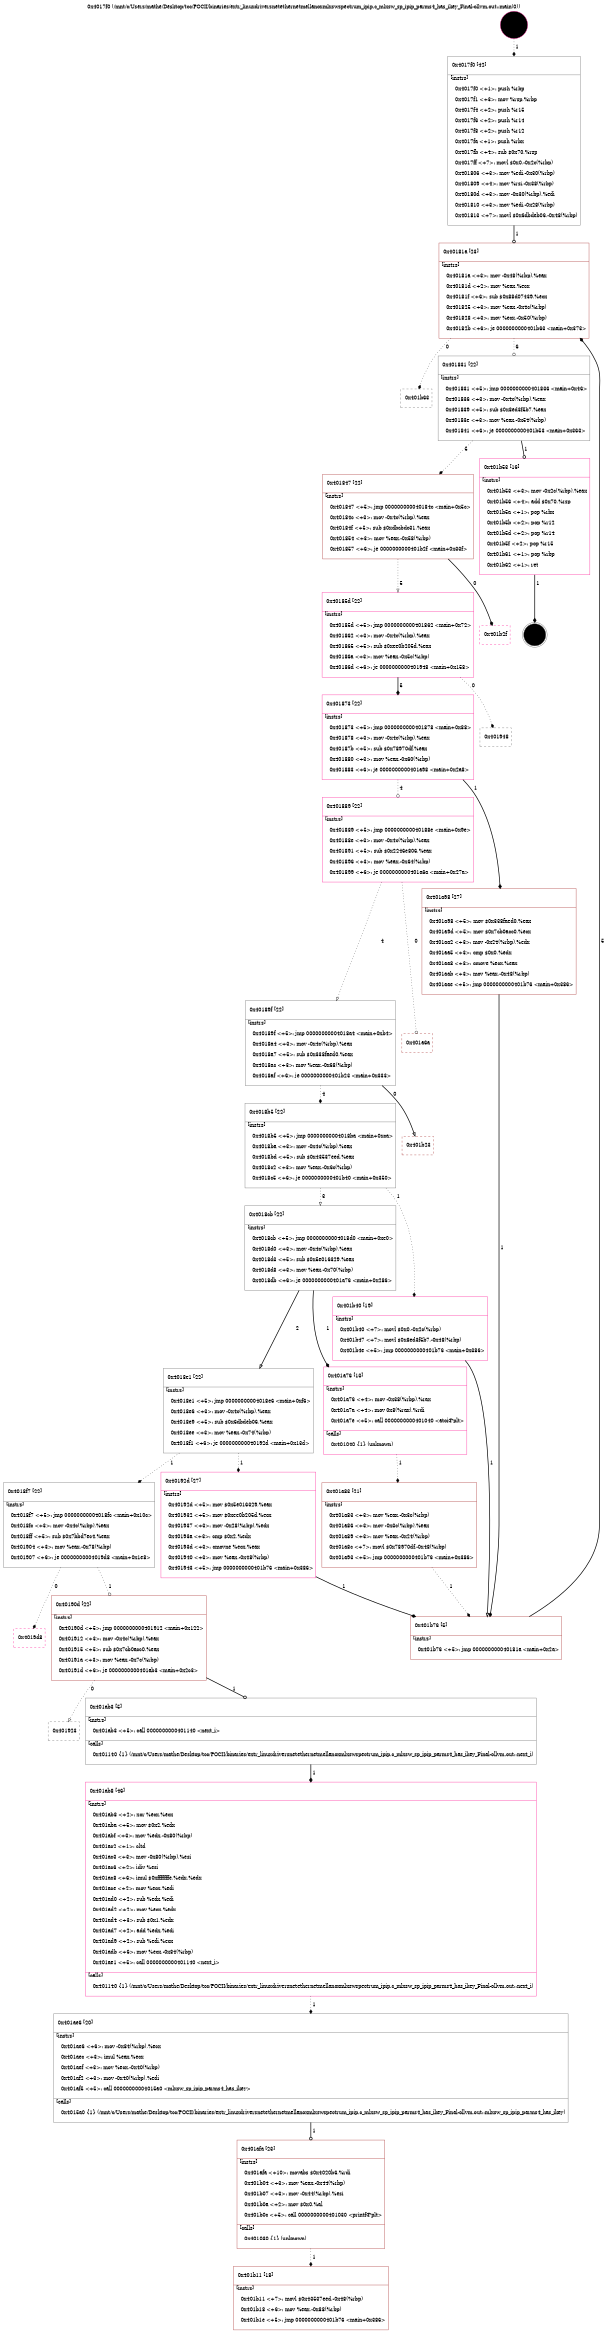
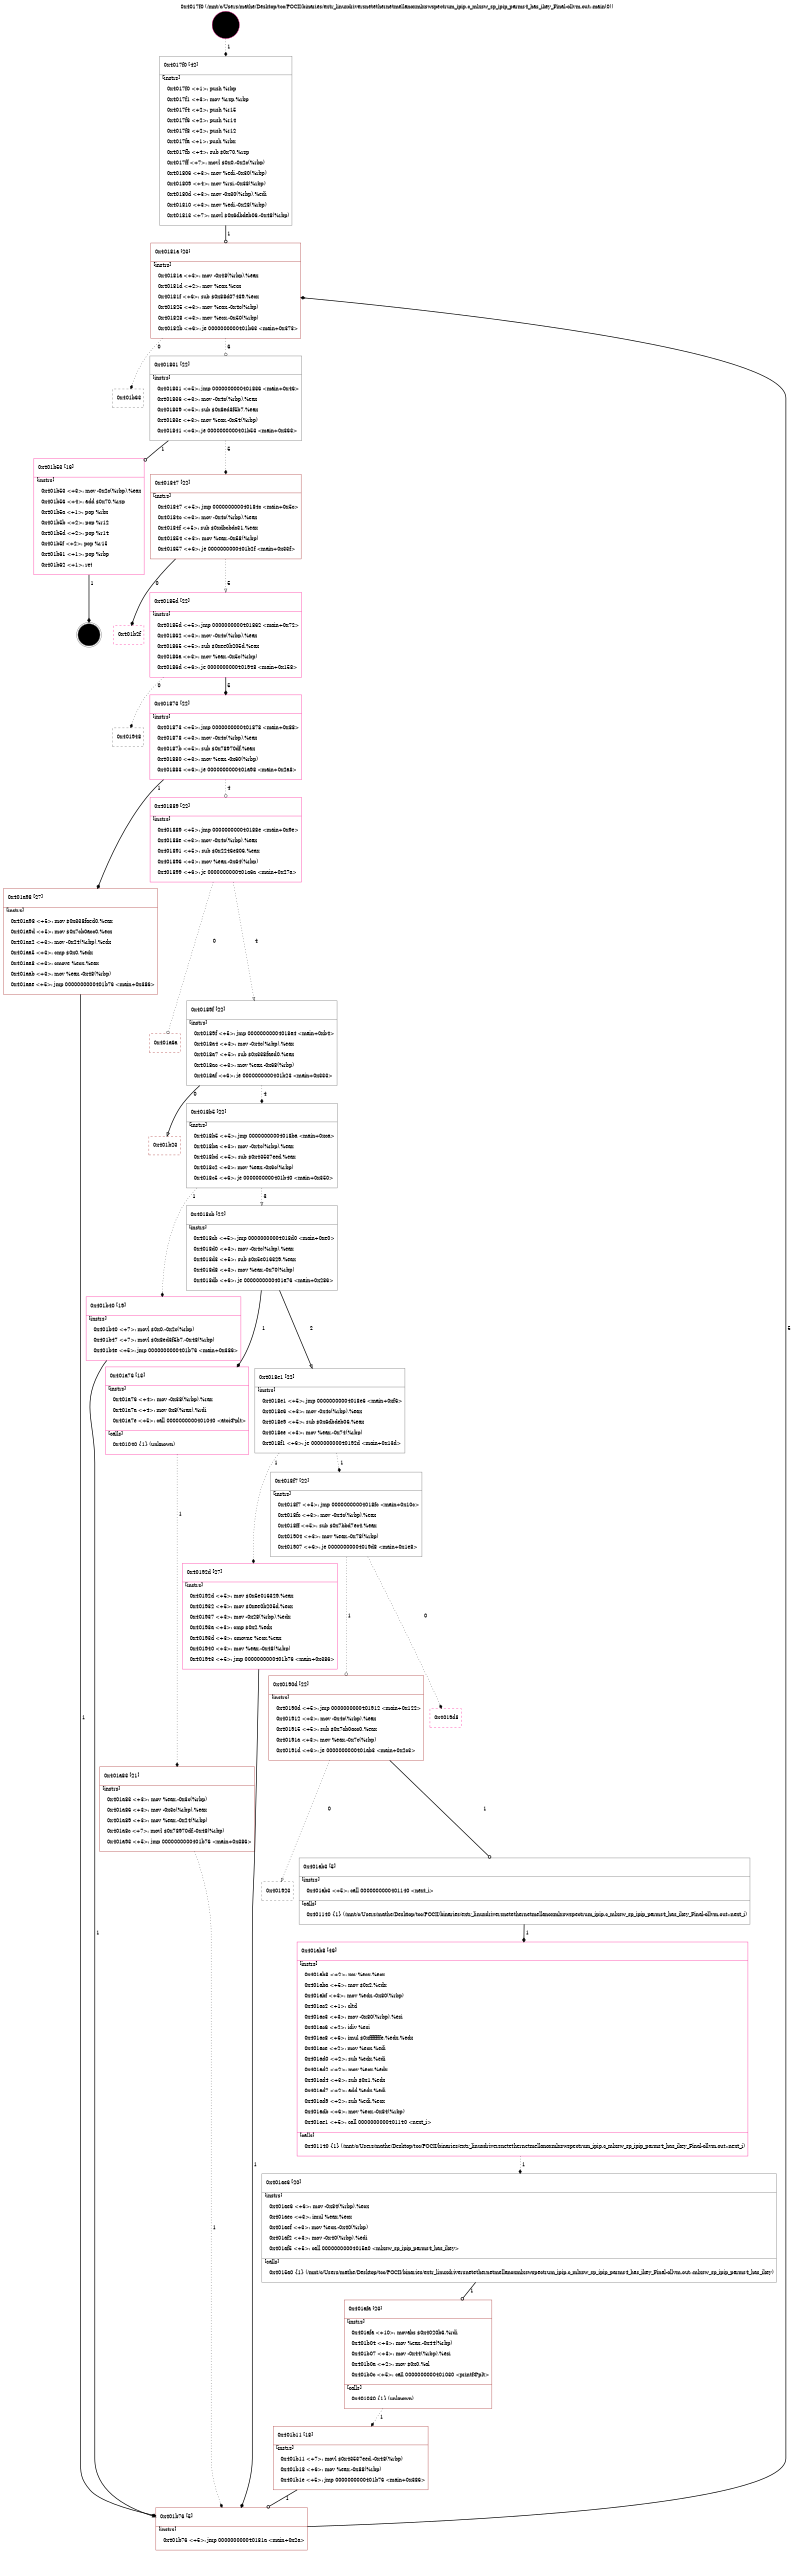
edge "0x401b11 [18]" -> "0x401b76 [5]": added, label "1"
